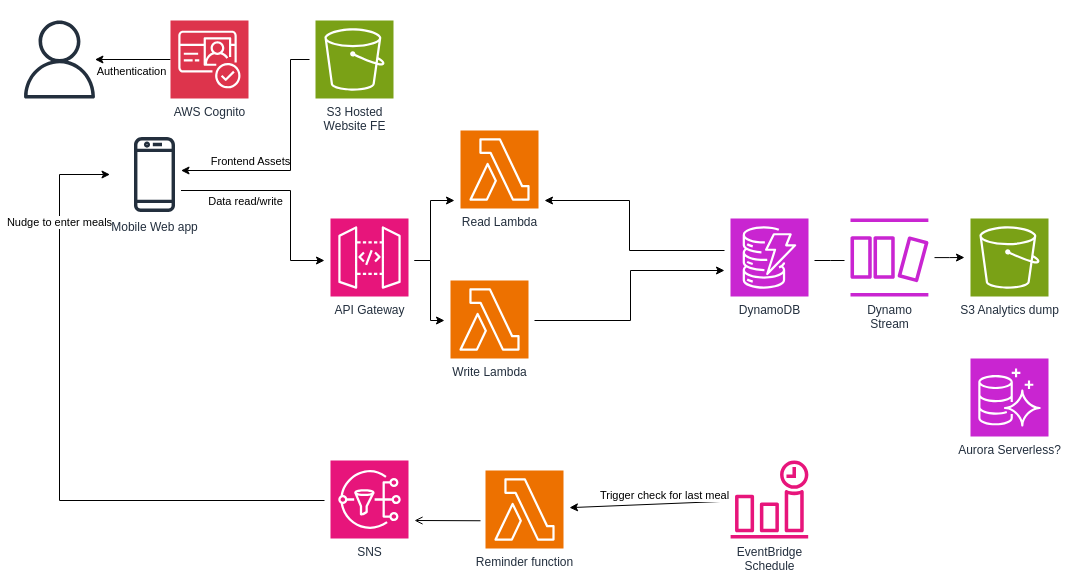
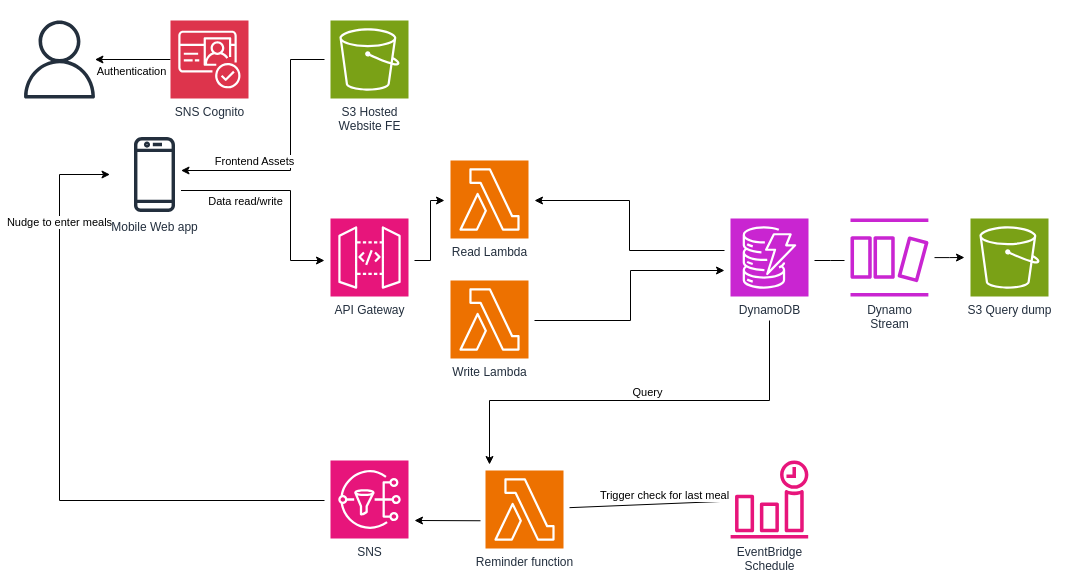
node "S3 Hosted Website FE": moved (355, 60) -> (370, 60)
node "AWS Cognito": label "AWS Cognito" -> "SNS Cognito"
node "Read Lambda": moved (500, 170) -> (490, 200)
edge "API Gateway" -> "Write Lambda": removed
node "S3 Analytics dump": label "S3 Analytics dump" -> "S3 Query dump"
node "Aurora Serverless?": removed
edge "DynamoDB" -> "Reminder function": added, label "Query"
edge "EventBridge Schedule" -> "Reminder function": arrowhead classic -> none
edge "Reminder function" -> "SNS": arrowhead open -> classic
